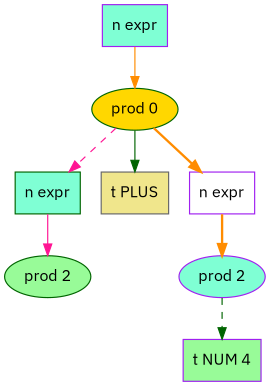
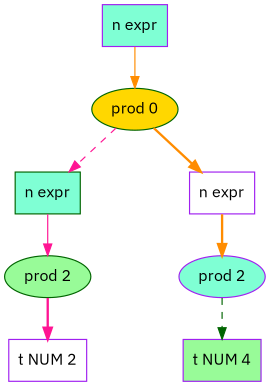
node "t PLUS": removed
node "t NUM 2": added
